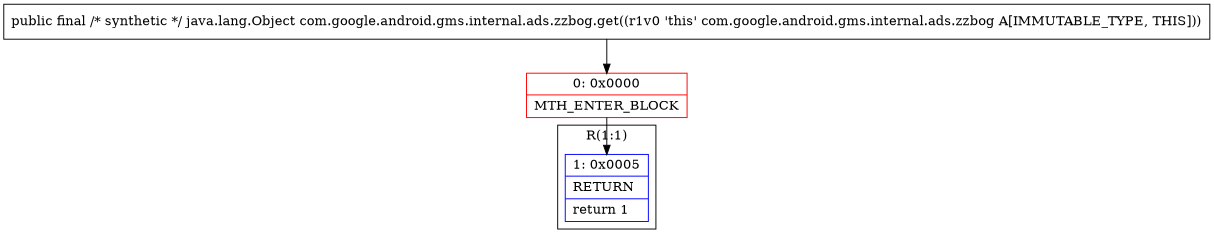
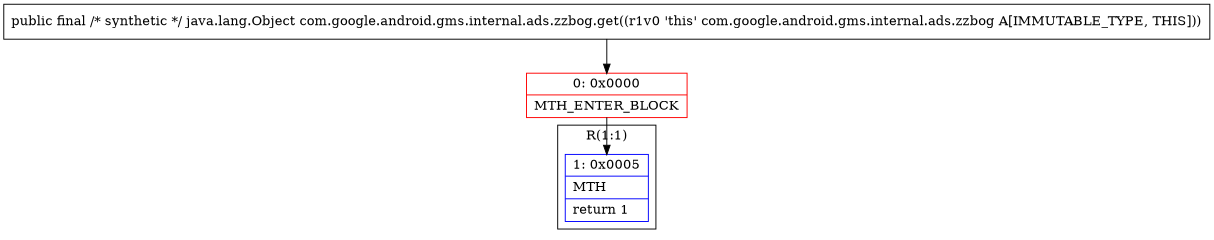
node "1: 0x0005": text "RETURN" -> "MTH"
